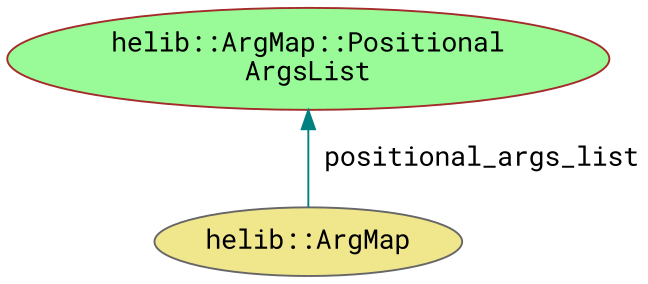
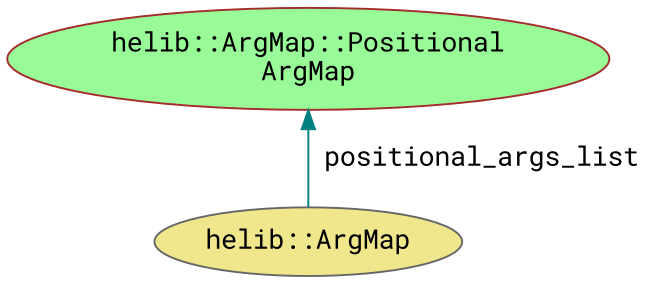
node "helib::ArgMap::Positional ArgsList": label "helib::ArgMap::Positional ArgsList" -> "helib::ArgMap::Positional ArgMap"
